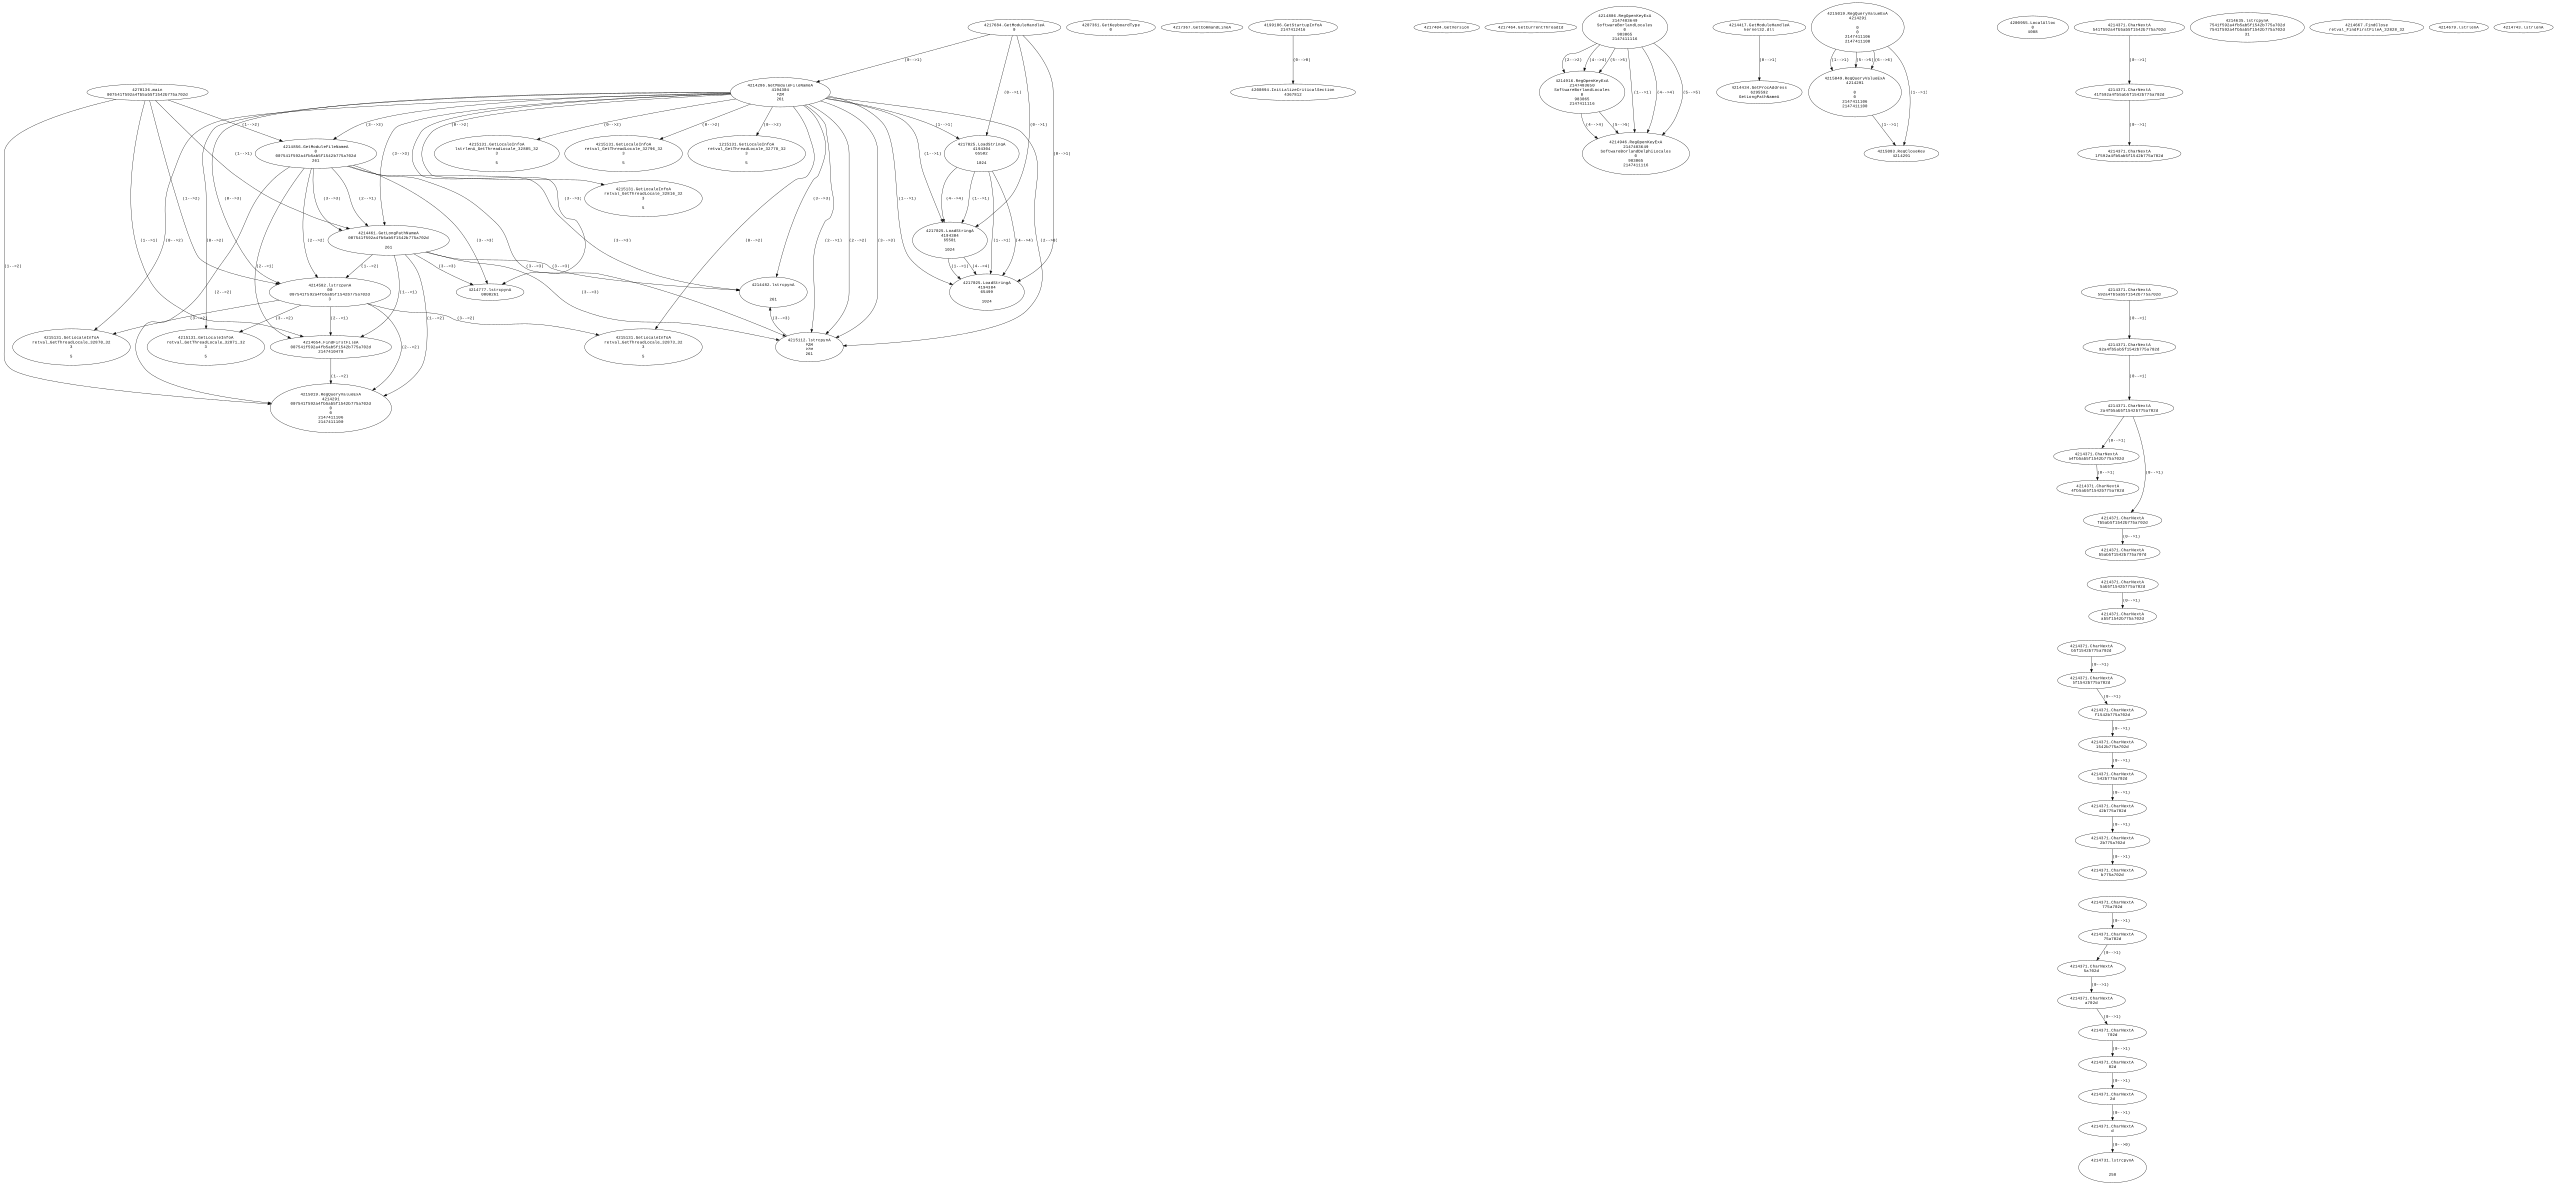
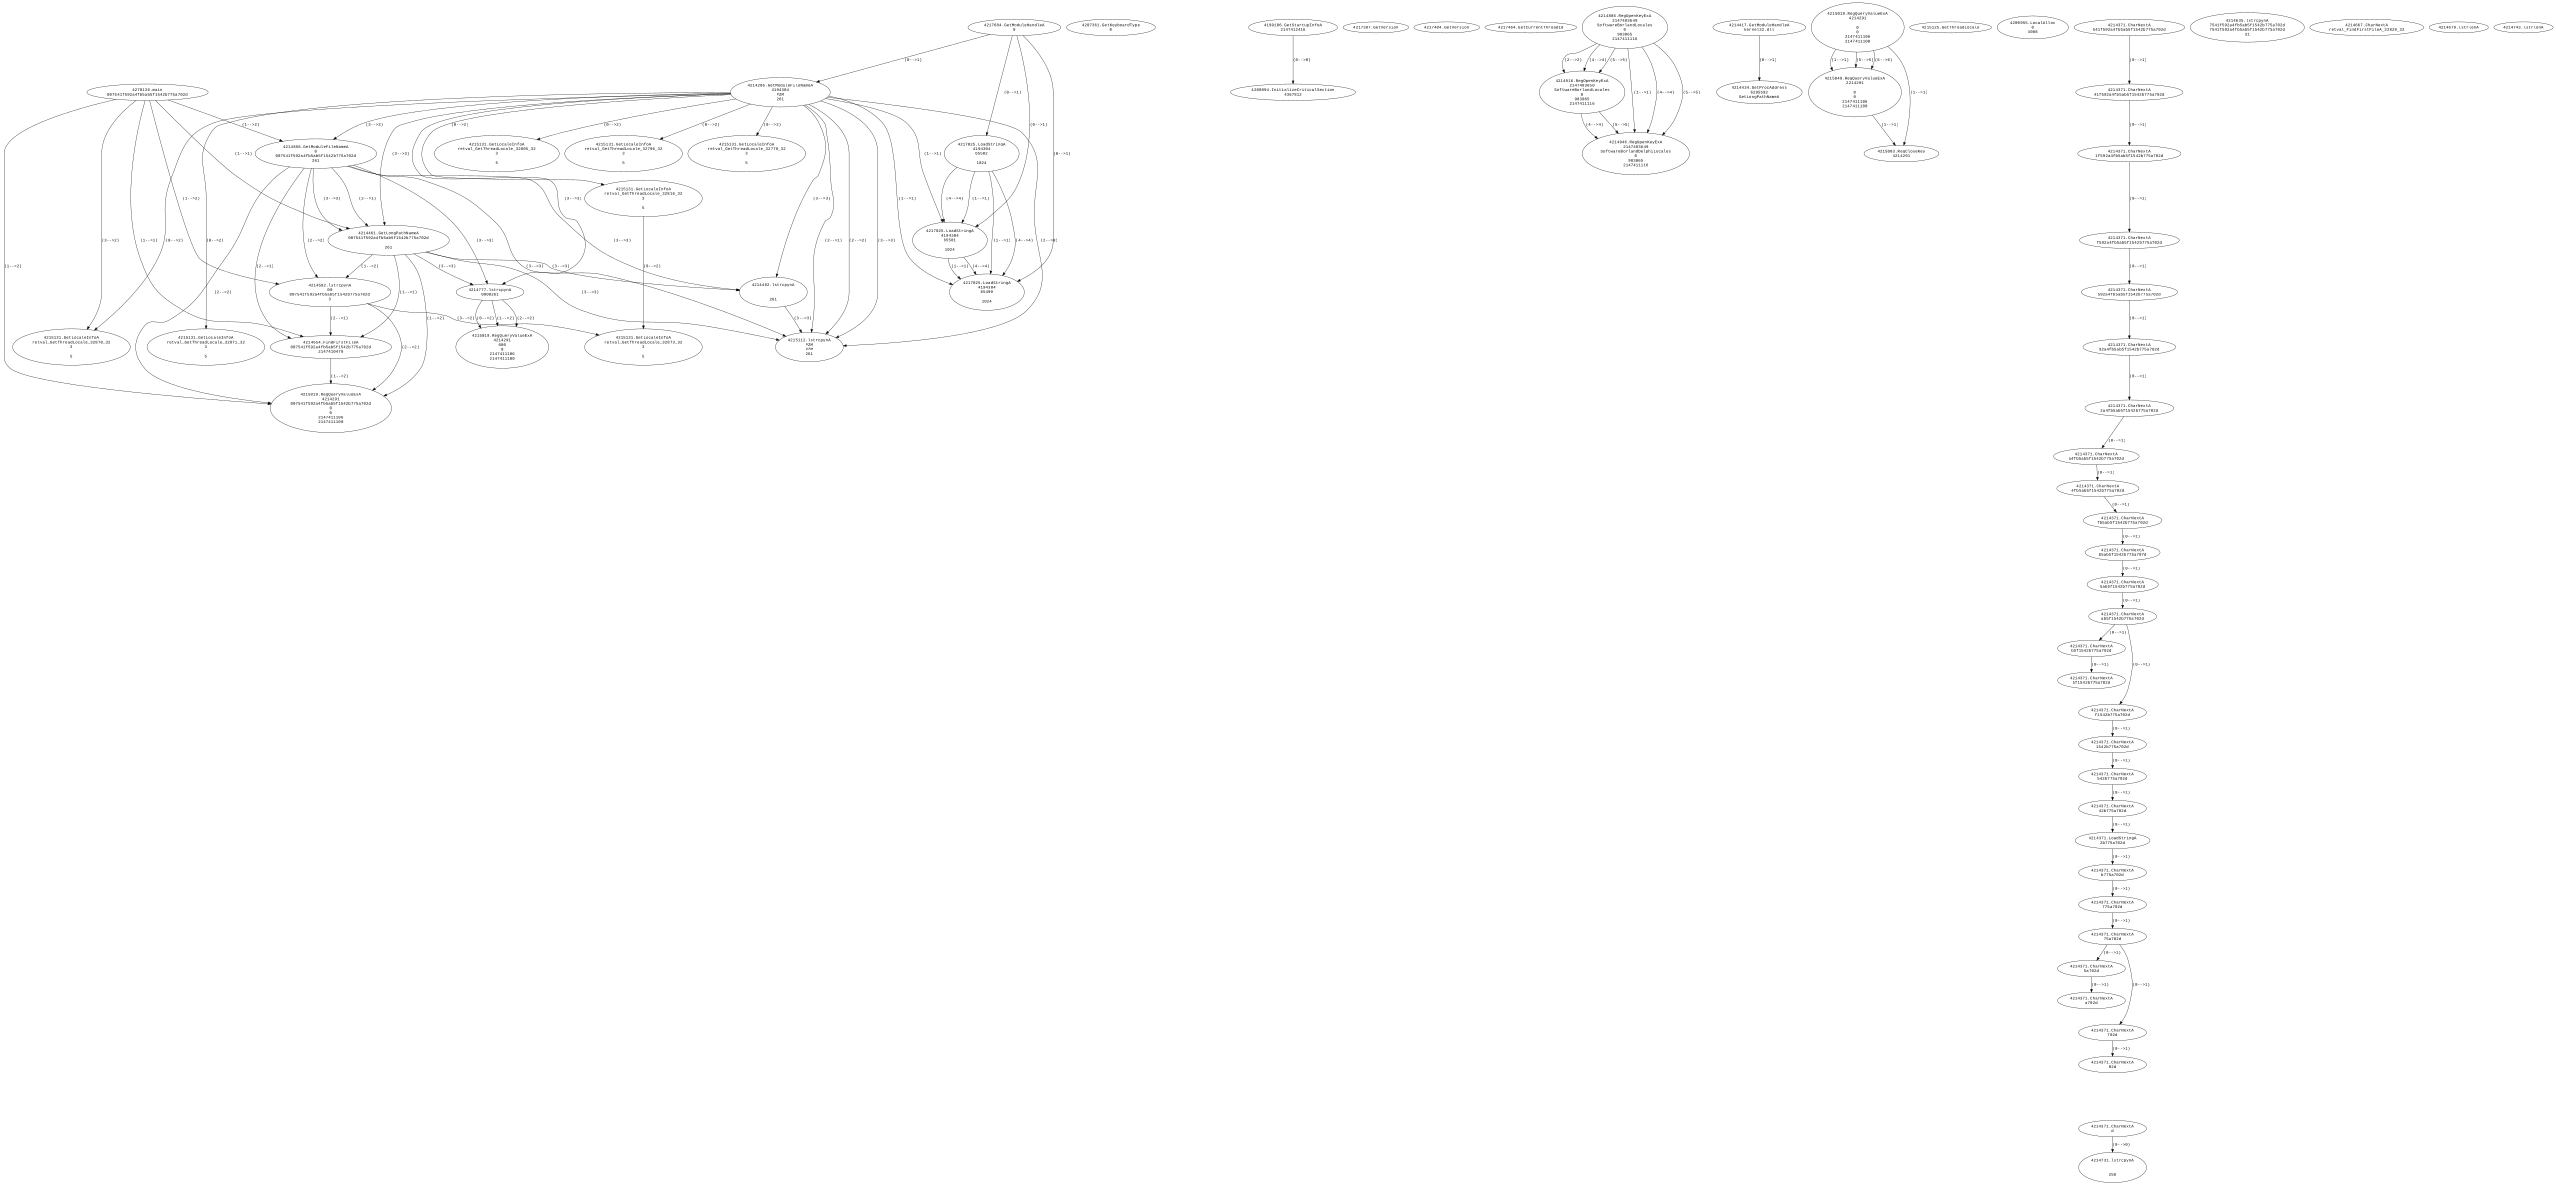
node "4217367.GetCommandLineA": removed
node "4217387.GetVersion": added
node "4215125.GetThreadLocale": added
node "4214667.FindClose retval_FindFirstFileA_32828_32": label "4214667.FindClose retval_FindFirstFileA_32828_32" -> "4214667.CharNextA retval_FindFirstFileA_32828_32"
node "4215049.RegQueryValueExA 4214291 0 0 2147411106 2147411100": label "4215049.RegQueryValueExA 4214291 0 0 2147411106 2147411100" -> "4215049.RegQueryValueExA 2214291 0 0 2147411106 2147411100"
edge "4214286.GetModuleFileNameA 4194304 PZM 261" -> "4217025.LoadStringA 4194304 65502 1024": removed, label "(1-->1)"
edge "4214286.GetModuleFileNameA 4194304 PZM 261" -> "4214582.lstrcpynA 00 007541f592a4fb5ab5f1542b775a702d 3": removed, label "(0-->3)"
node "4215131.GetLocaleInfoA lstrlenA_GetThreadLocale_32805_32 3 5": label "4215131.GetLocaleInfoA lstrlenA_GetThreadLocale_32805_32 3 5" -> "4215131.GetLocaleInfoA retval_GetThreadLocale_32805_32 3 5"
node "1215131.GetLocaleInfoA retval_GetThreadLocale_32778_32 3 5": label "1215131.GetLocaleInfoA retval_GetThreadLocale_32778_32 3 5" -> "4215131.GetLocaleInfoA retval_GetThreadLocale_32778_32 3 5"
edge "4214286.GetModuleFileNameA 4194304 PZM 261" -> "4215131.GetLocaleInfoA retval_GetThreadLocale_32873_32 3 5": now "4215131.GetLocaleInfoA retval_GetThreadLocale_32816_32 3 5" -> "4215131.GetLocaleInfoA retval_GetThreadLocale_32873_32 3 5"
node "4214371.CharNextA f592a4fb5ab5f1542b775a702d": added
edge "4214582.lstrcpynA 00 007541f592a4fb5ab5f1542b775a702d 3" -> "4215131.GetLocaleInfoA retval_GetThreadLocale_32870_32 3 5": now "4270136.main 007541f592a4fb5ab5f1542b775a702d" -> "4215131.GetLocaleInfoA retval_GetThreadLocale_32870_32 3 5"
edge "4214582.lstrcpynA 00 007541f592a4fb5ab5f1542b775a702d 3" -> "4215131.GetLocaleInfoA retval_GetThreadLocale_32871_32 3 5": removed, label "(3-->2)"
edge "4215112.lstrcpynA PZM PZM 261" -> "4214482.lstrcpynA 261": reversed
node "4215019.RegQueryValueExA 4214291 000 0 2147411106 2147411100": added
edge "4214371.CharNextA 2a4fb5ab5f1542b775a702d" -> "4214371.CharNextA fb5ab5f1542b775a702d": now "4214371.CharNextA 4fb5ab5f1542b775a702d" -> "4214371.CharNextA fb5ab5f1542b775a702d"
edge "4214371.CharNextA b5ab5f1542b775a707d" -> "4214371.CharNextA 5ab5f1542b775a702d": added, label "(0-->1)"
edge "4214371.CharNextA ab5f1542b775a702d" -> "4214371.CharNextA b5f1542b775a702d": added, label "(0-->1)"
edge "4214371.CharNextA 5f1542b775a702d" -> "4214371.CharNextA f1542b775a702d": now "4214371.CharNextA ab5f1542b775a702d" -> "4214371.CharNextA f1542b775a702d"
node "4214371.CharNextA 2b775a702d": label "4214371.CharNextA 2b775a702d" -> "4214371.LoadStringA 2b775a702d"
edge "4214371.CharNextA b775a702d" -> "4214371.CharNextA 775a702d": added, label "(0-->1)"
edge "4214371.CharNextA a702d" -> "4214371.CharNextA 702d": now "4214371.CharNextA 75a702d" -> "4214371.CharNextA 702d"
node "4214371.CharNextA 2d": removed
